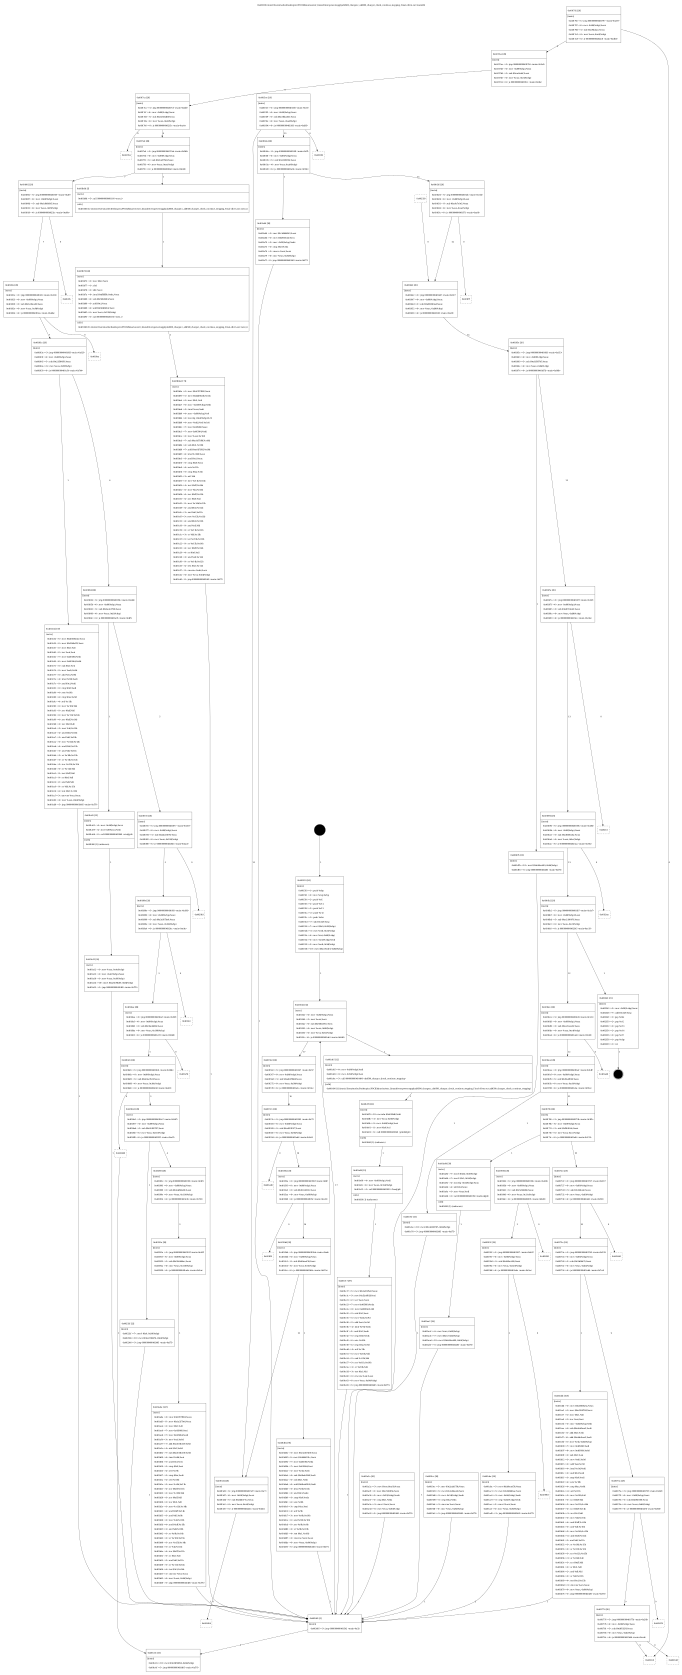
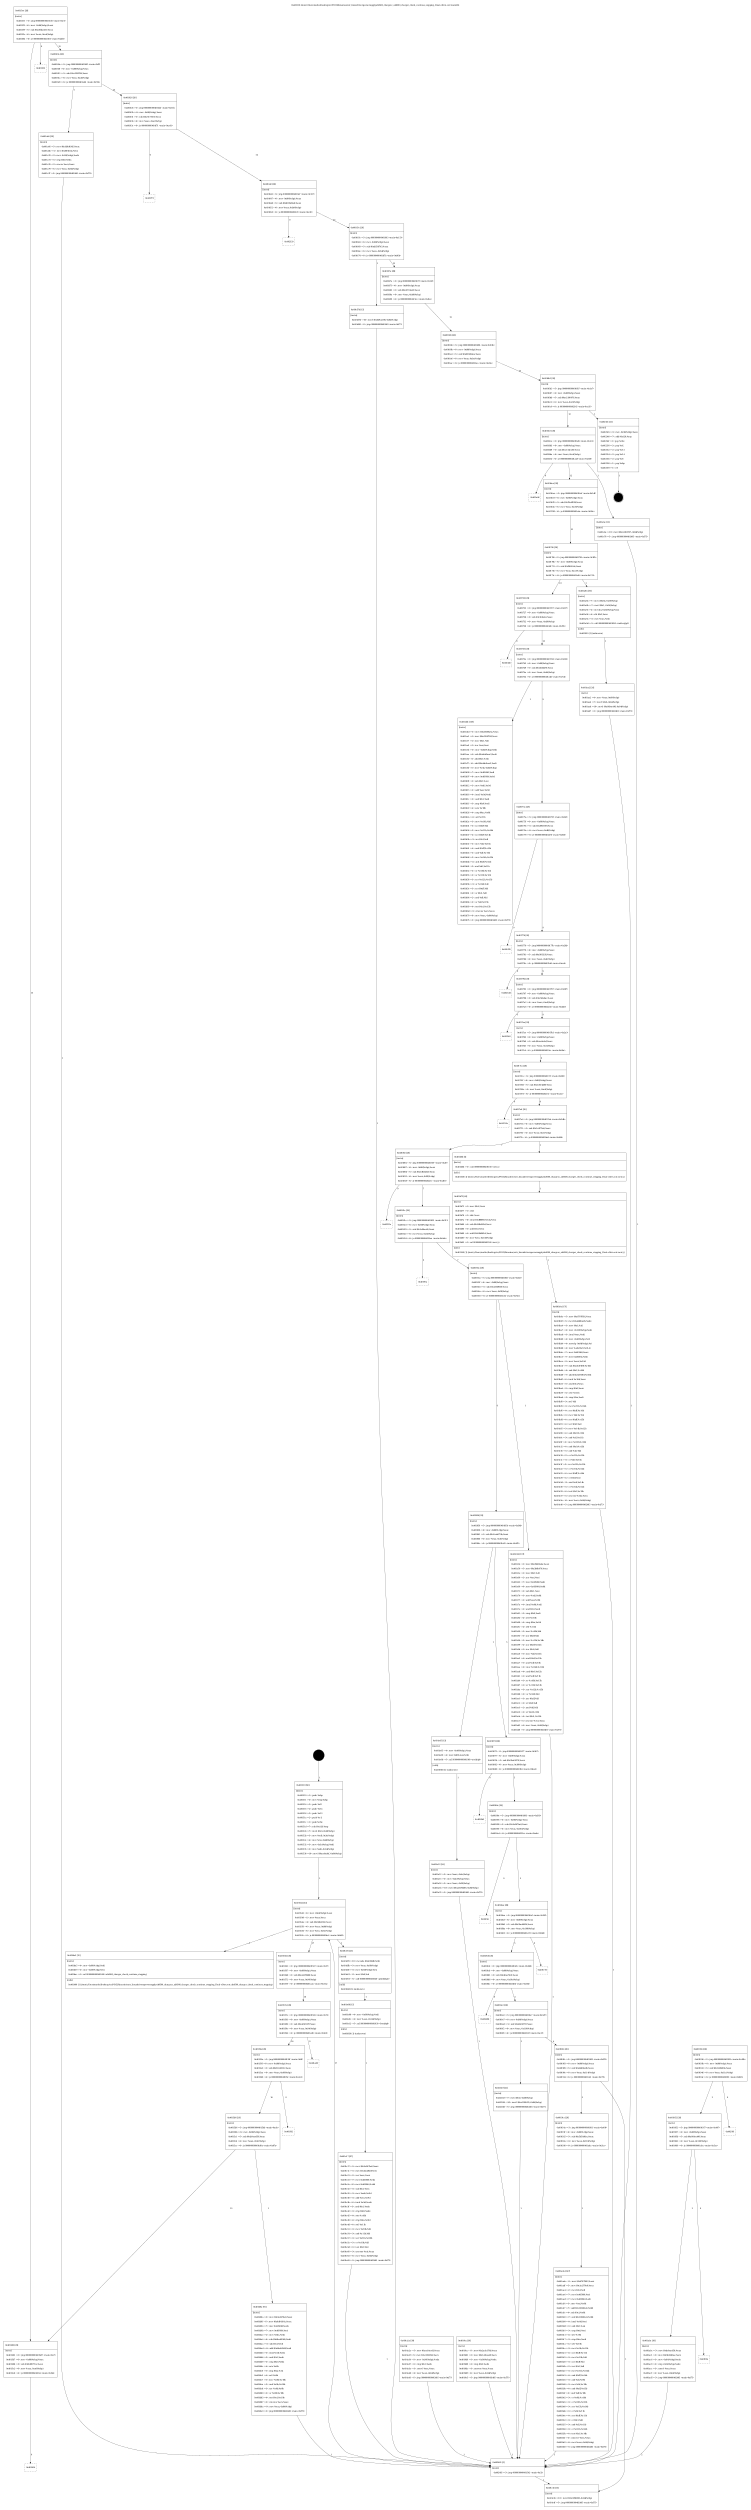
edge "0x402320" -> "0x401642 [28]": reversed
node "0x4021ce": removed
node "0x4023aa": removed
edge "0x401de5 [12]" -> "0x401df1 [23]": now "0x401542 [32]" -> "0x401df1 [23]"
edge "0x4016ea [28]" -> "0x401e6e [15]": now "0x4016ce [28]" -> "0x401e6e [15]"
edge "0x40240d" -> "0x401c45 [15]": now "0x4018fe [28]" -> "0x401c45 [15]"
edge "0x401cdd [158]" -> "0x402485 [5]": removed, label "1"
edge "0x401776 [28]" -> "0x4022c0": now "0x401776 [28]" -> "0x401792 [28]"
